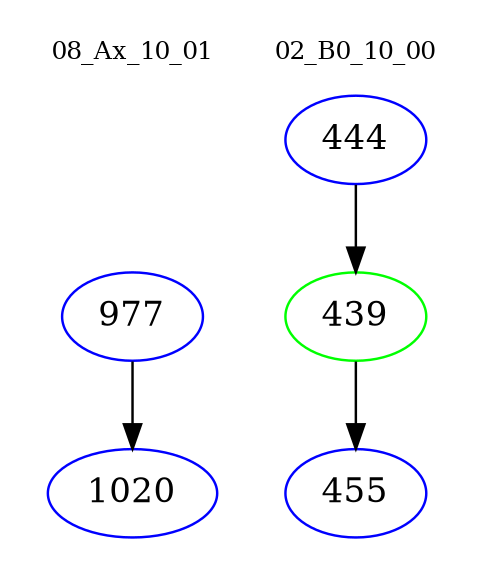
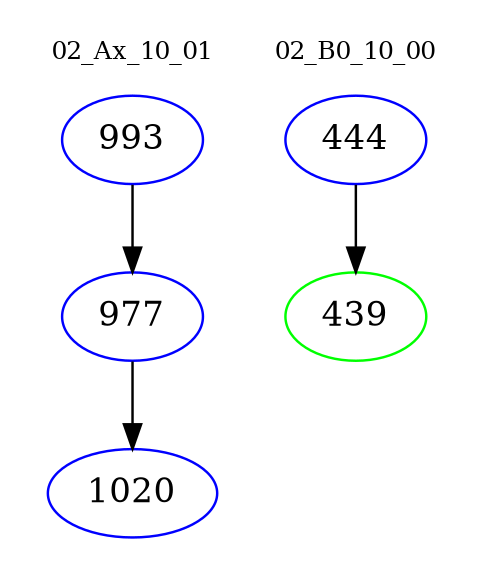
cluster "08_Ax_10_01": label "08_Ax_10_01" -> "02_Ax_10_01"
node "993": added
node "455": removed
